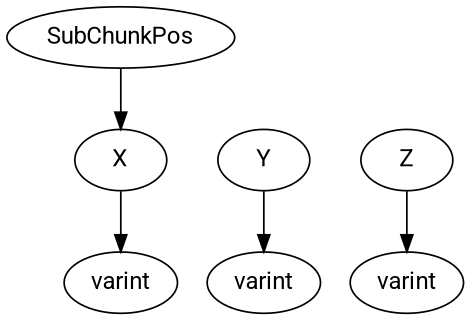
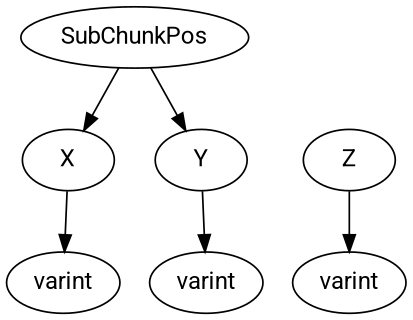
edge "SubChunkPos" -> "Y": added
